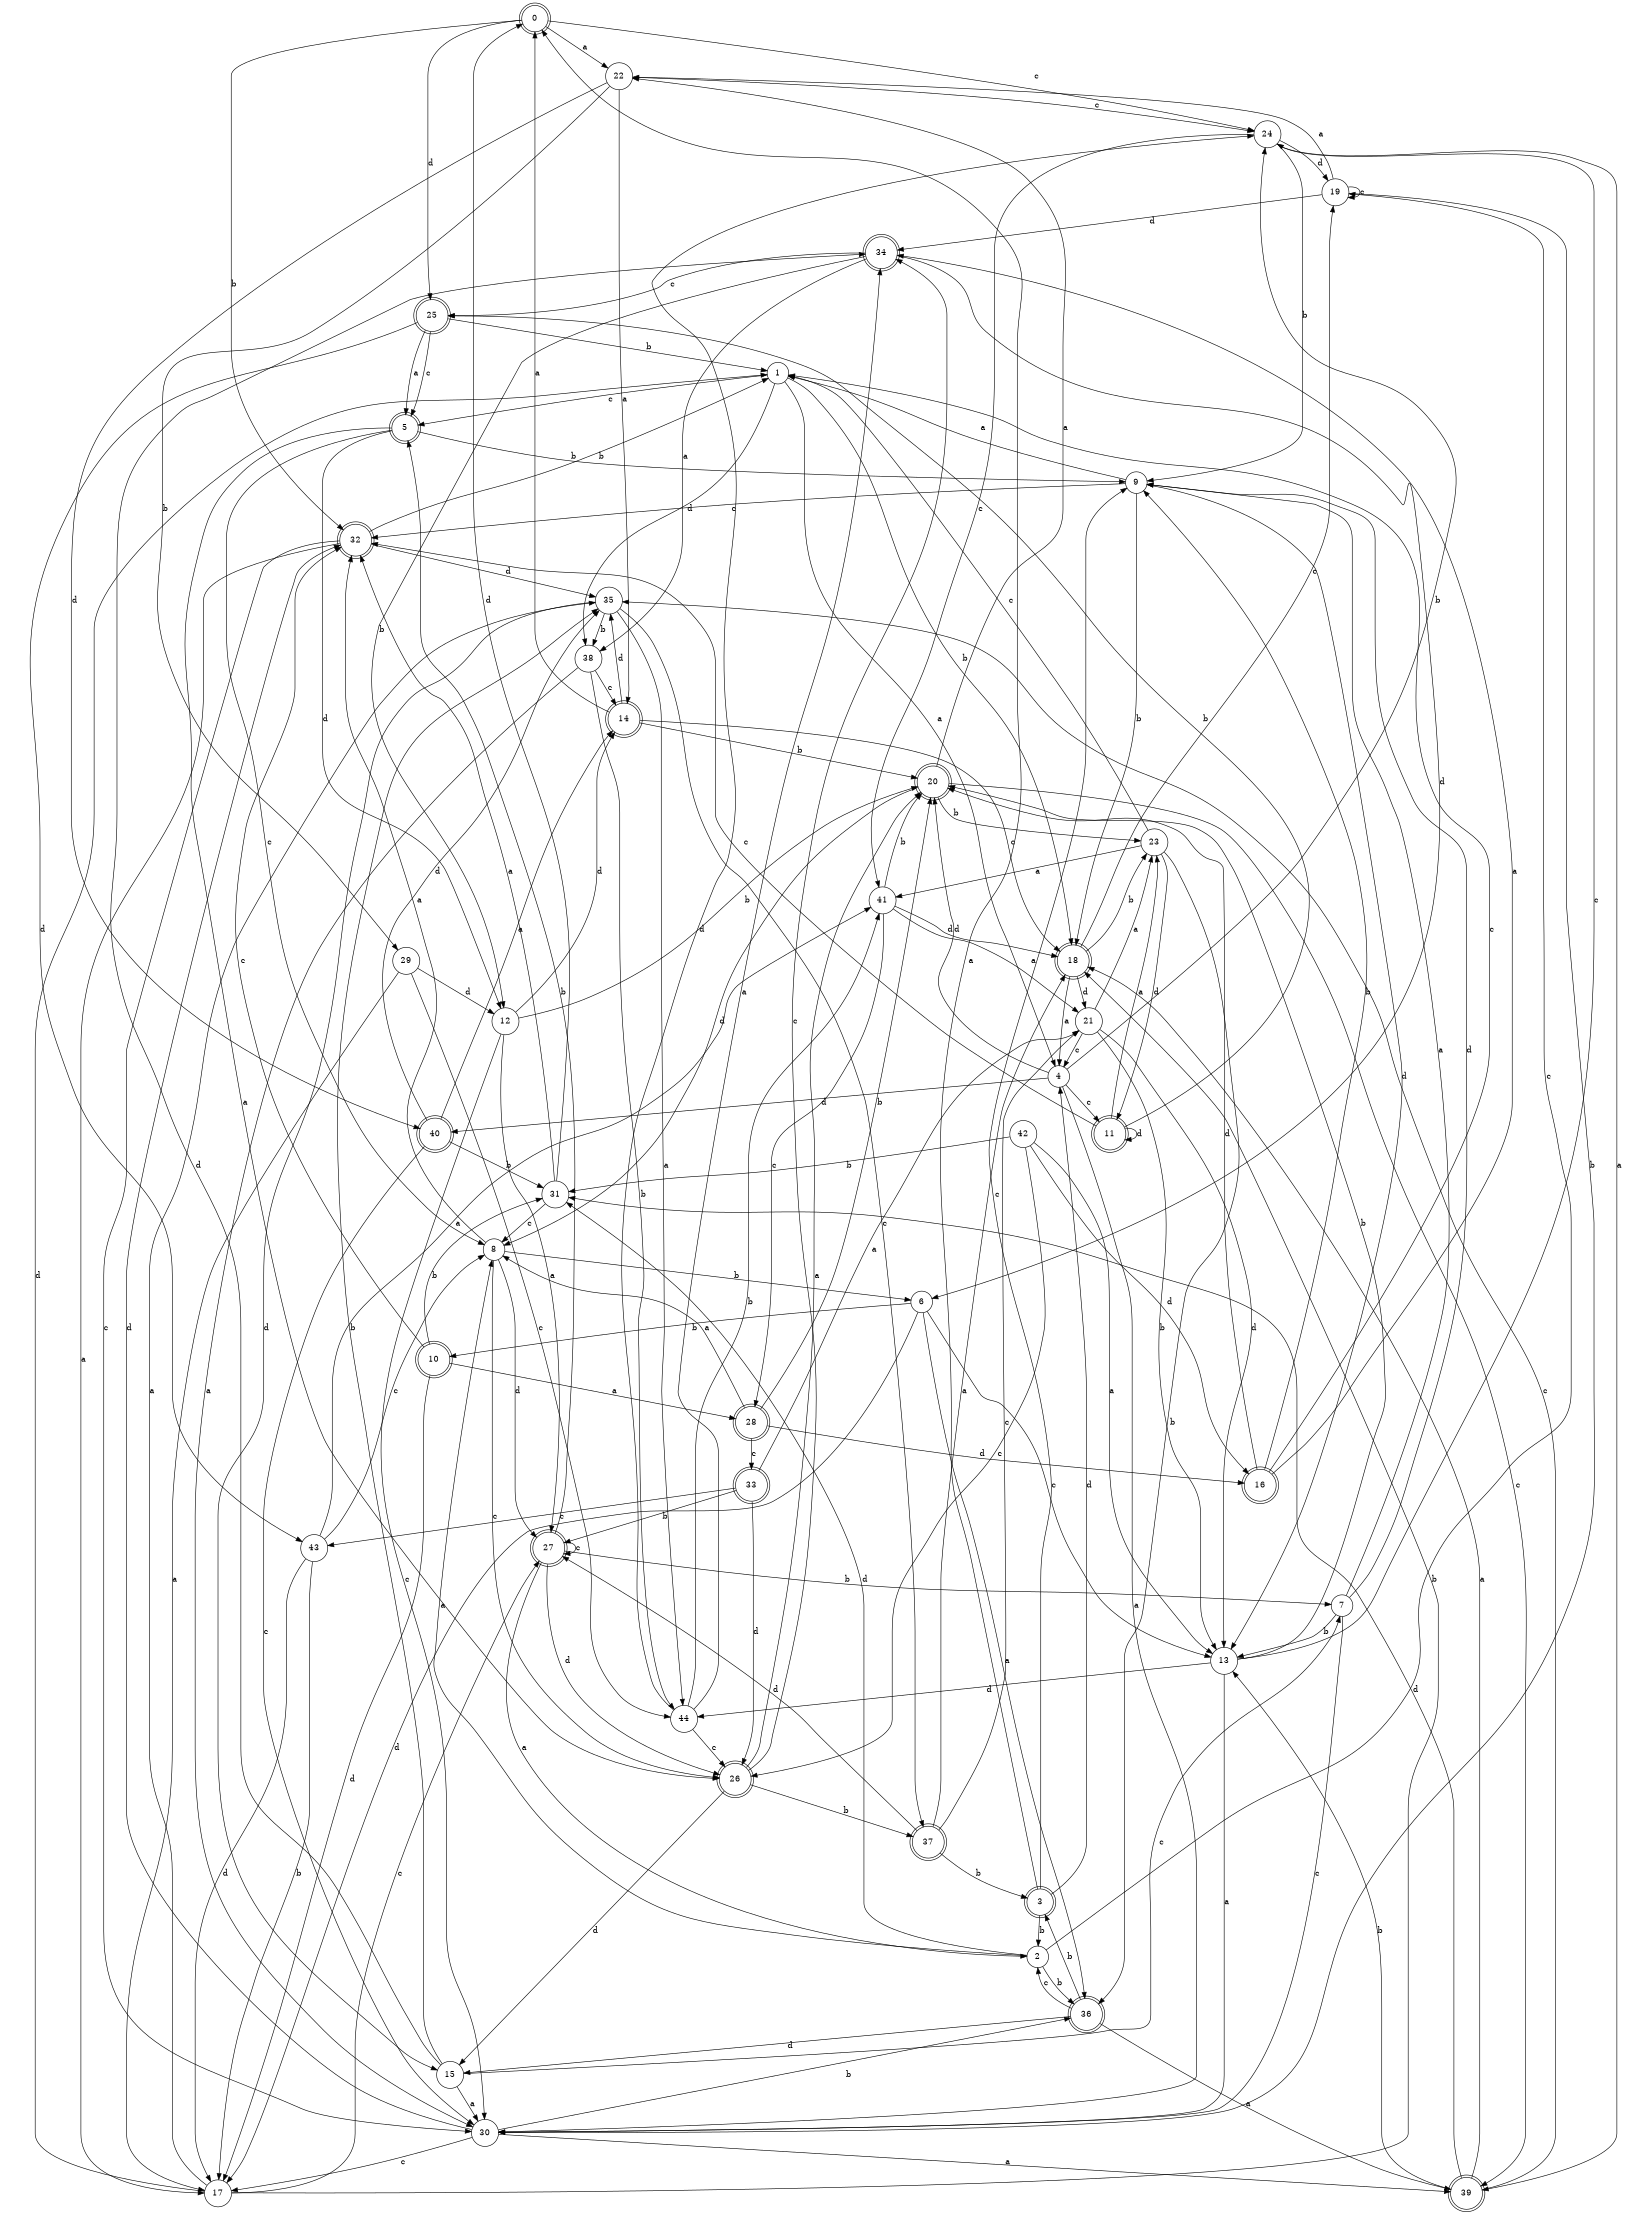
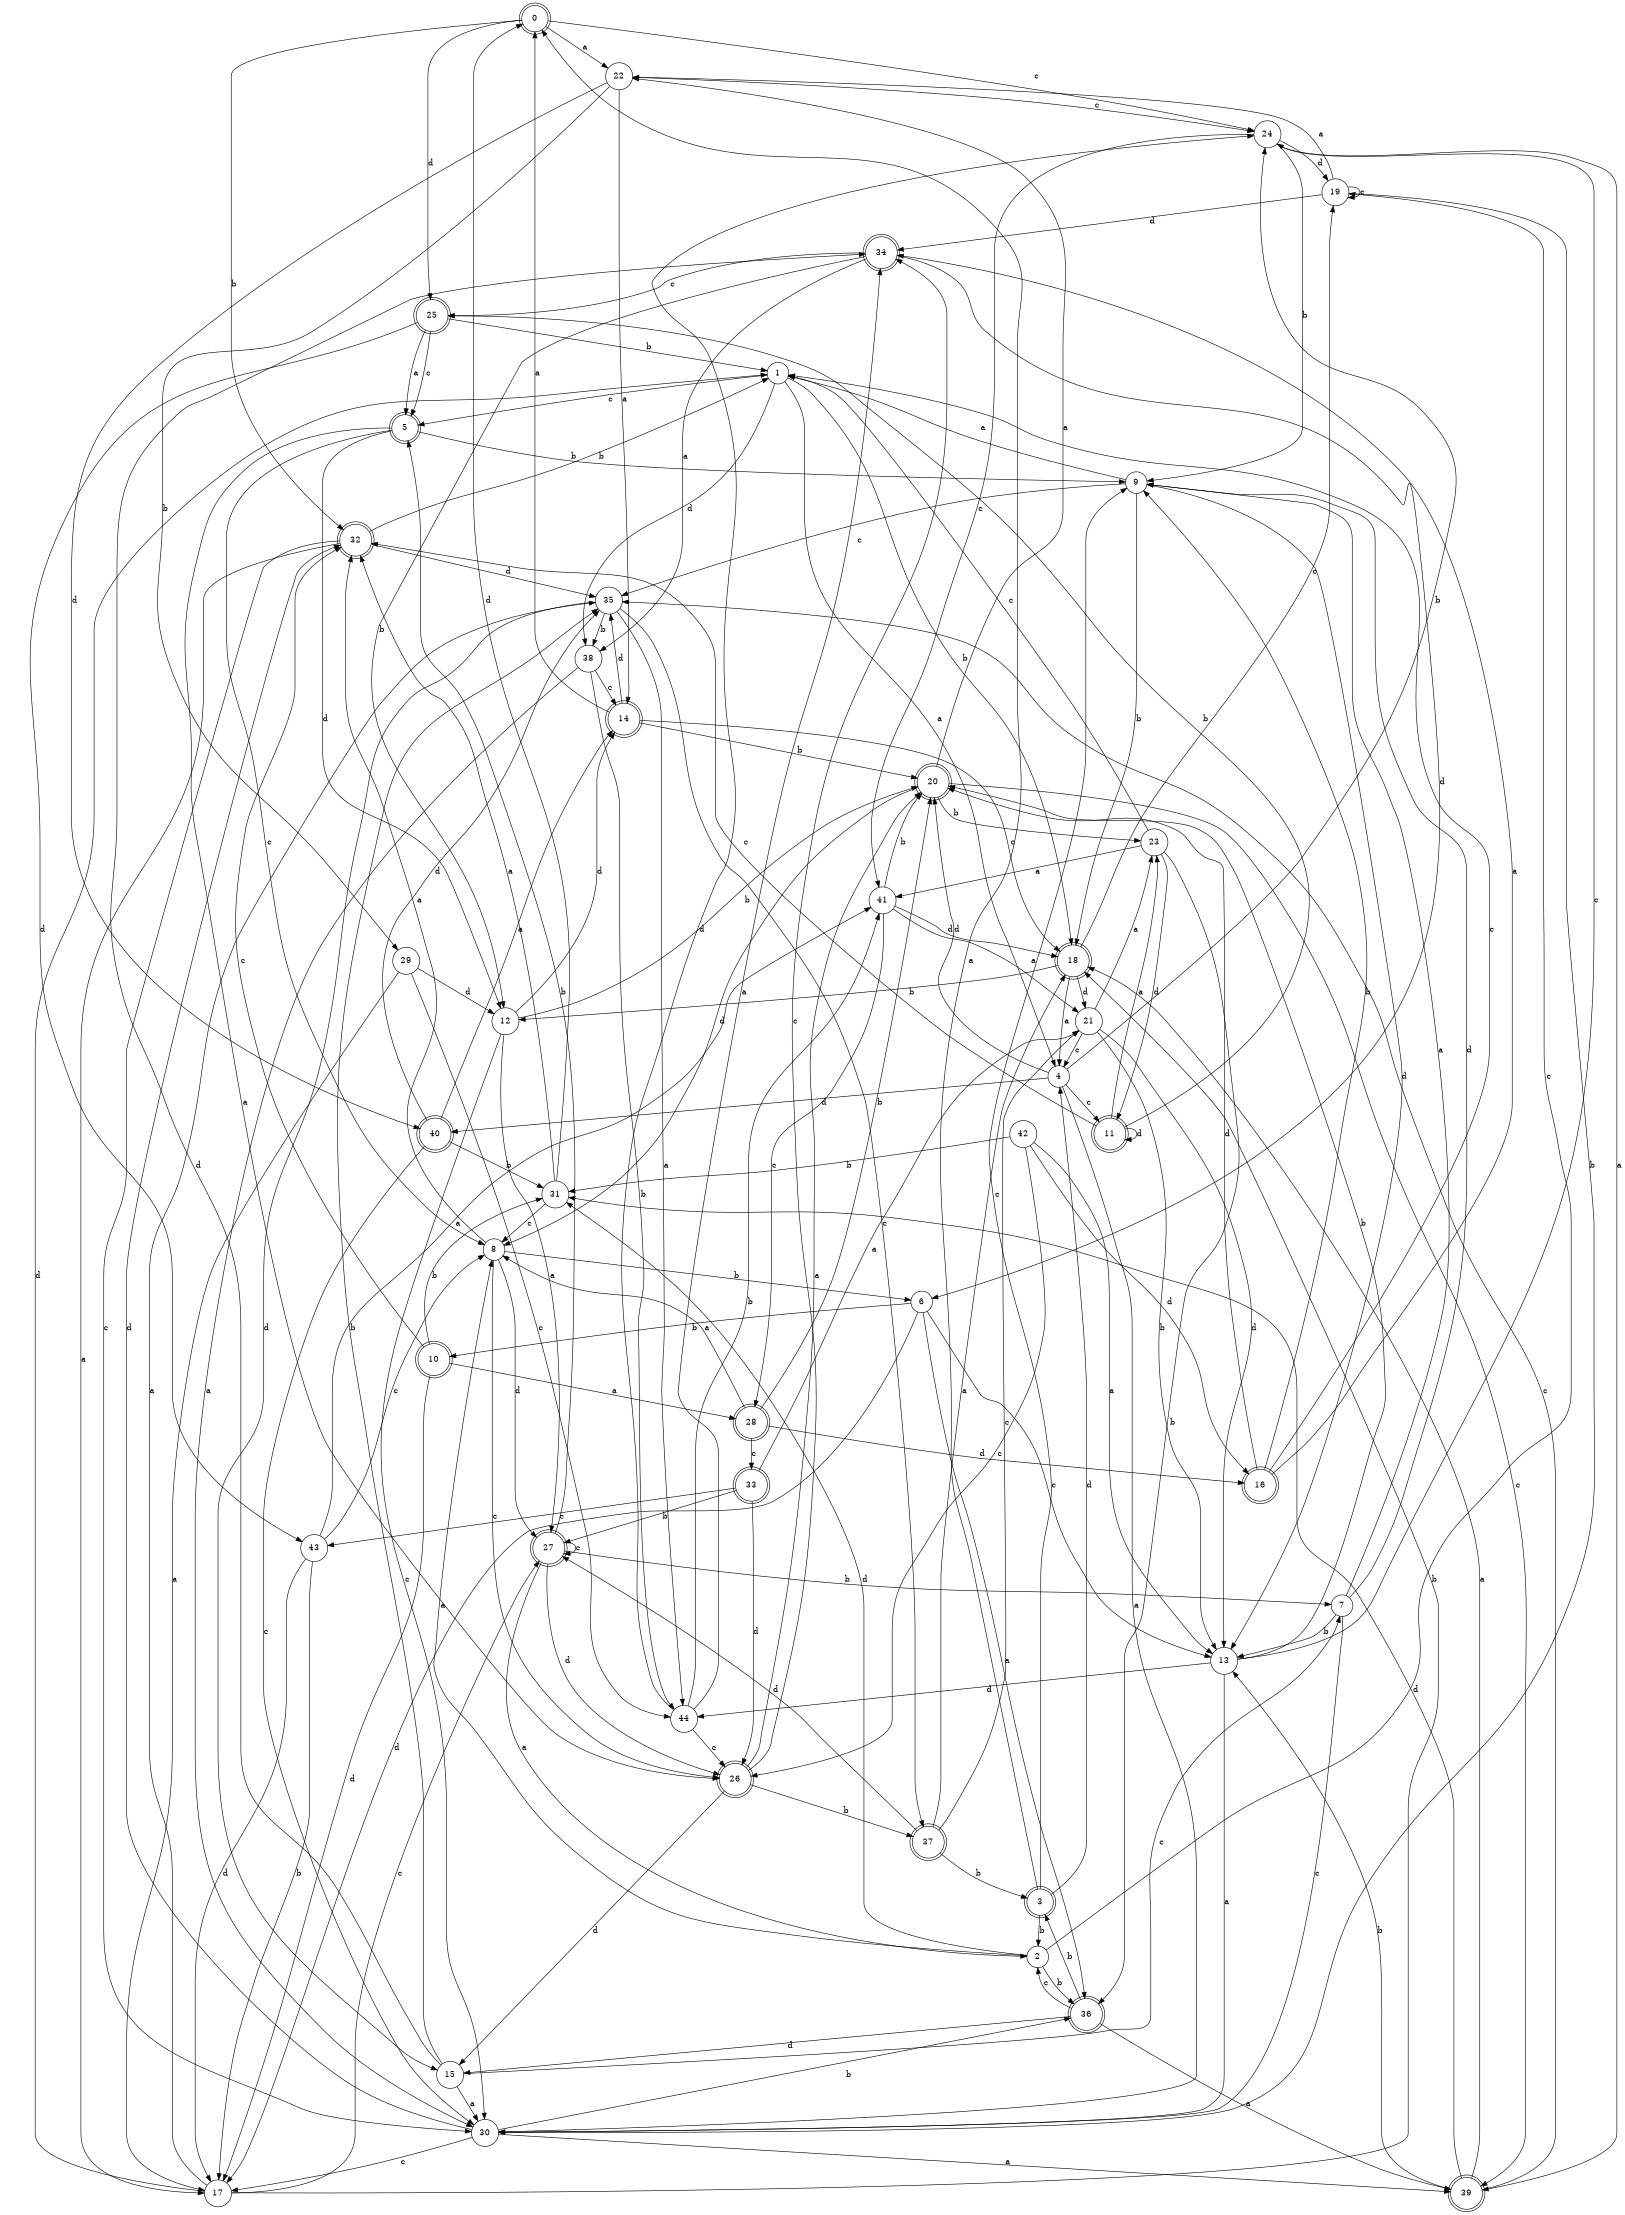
edge "9" -> "32": now "9" -> "35"
edge "18" -> "23": now "18" -> "12"
